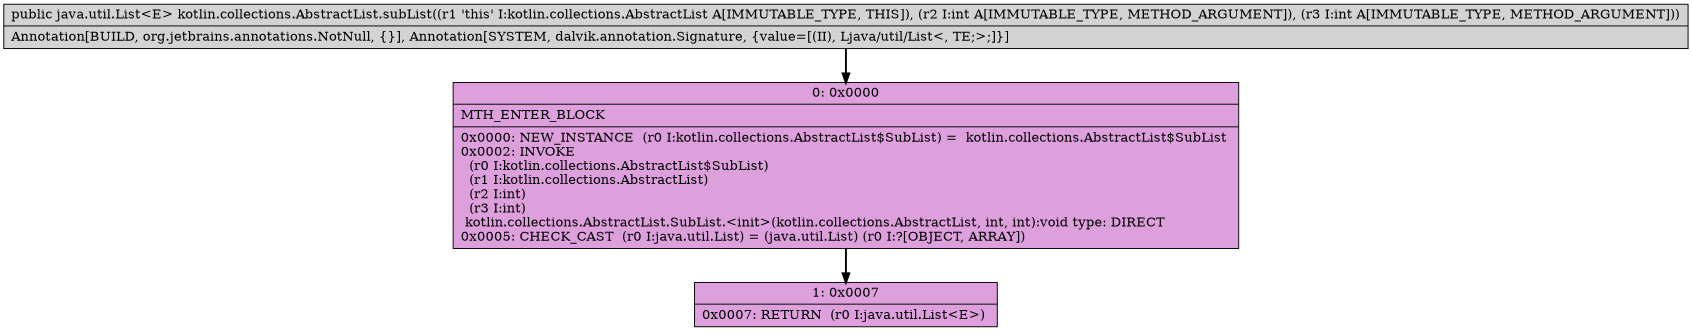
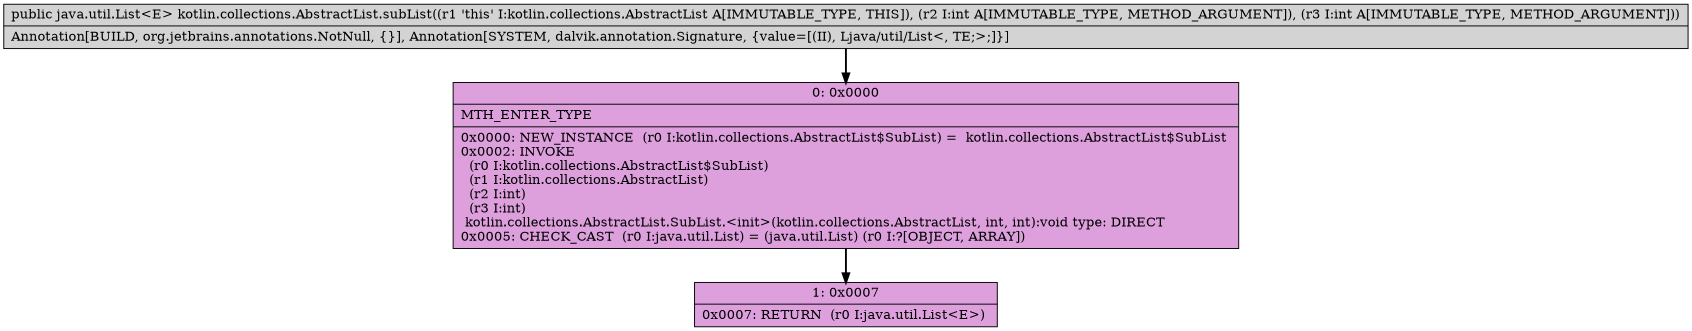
node "0: 0x0000": text "MTH_ENTER_BLOCK" -> "MTH_ENTER_TYPE"
